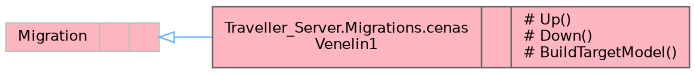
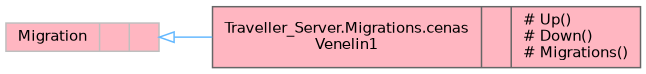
node "Traveller_Server.Migrations.cenas": text "# BuildTargetModel()" -> "# Migrations()"
